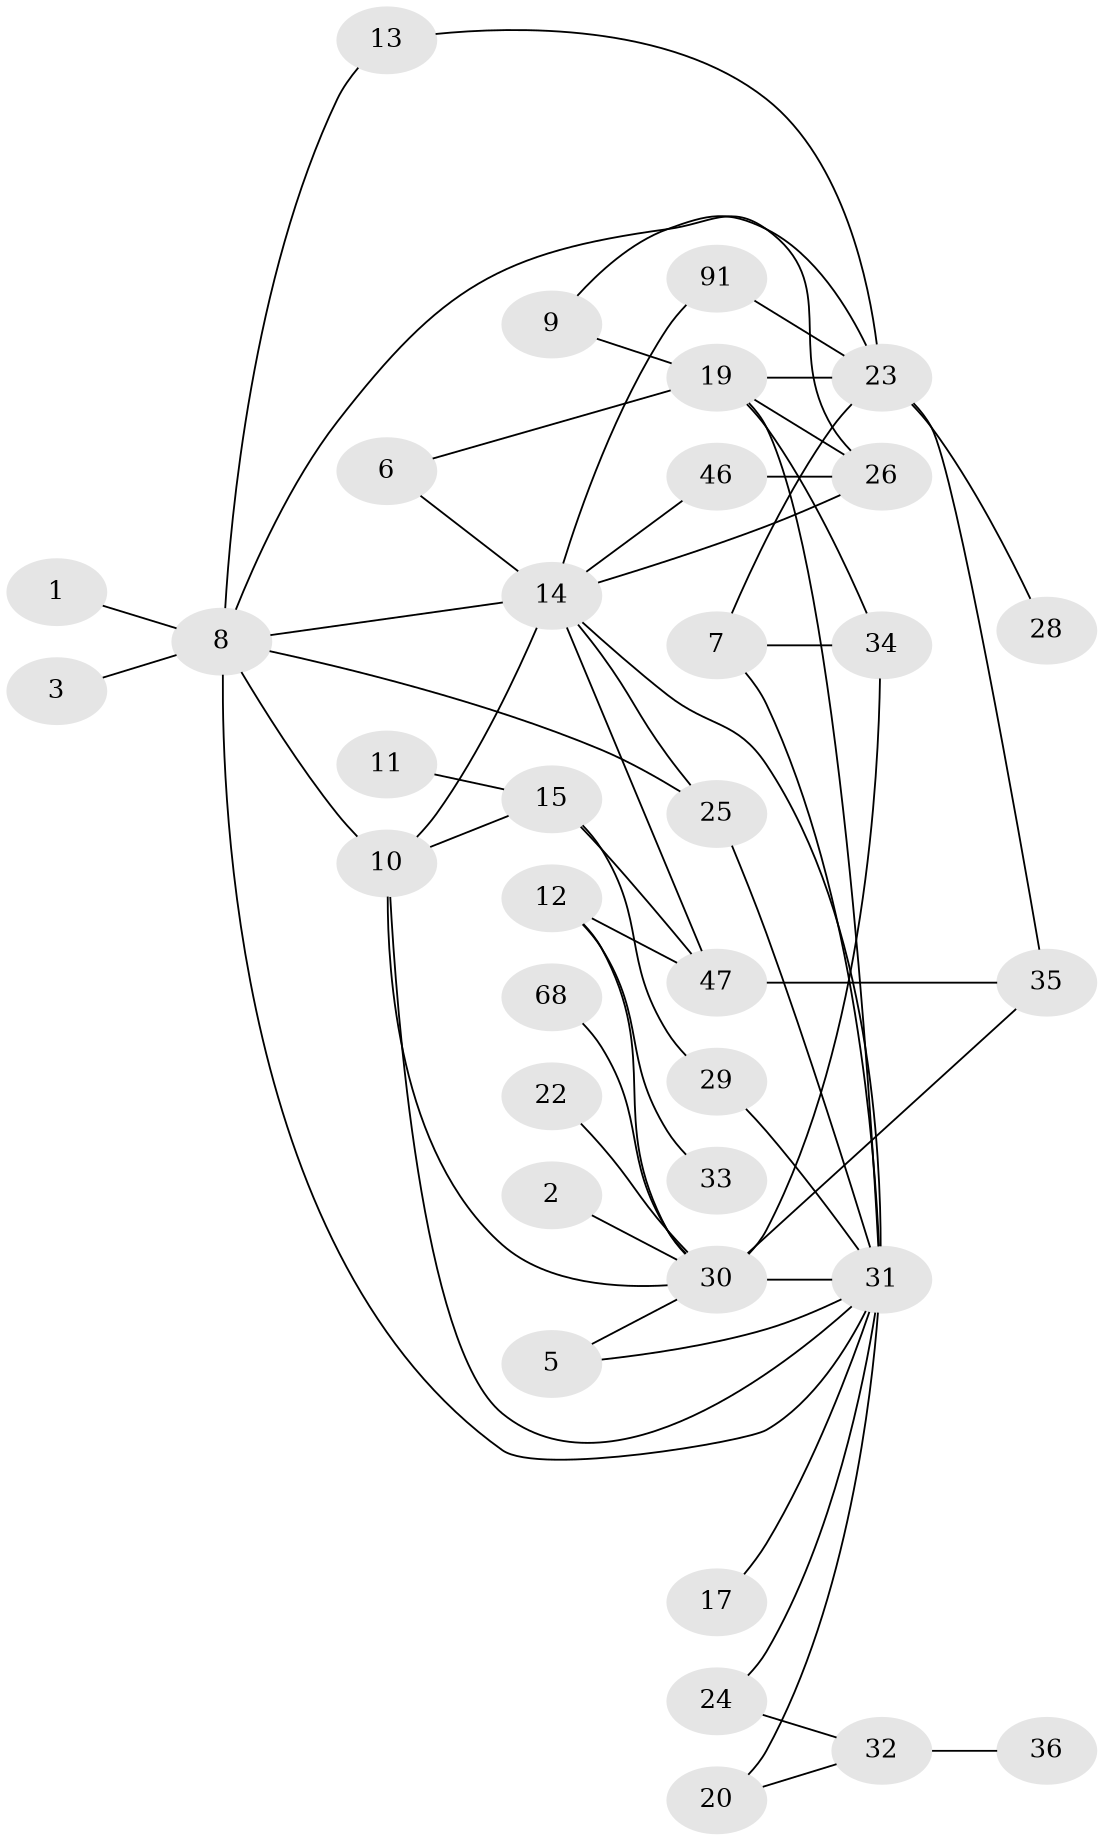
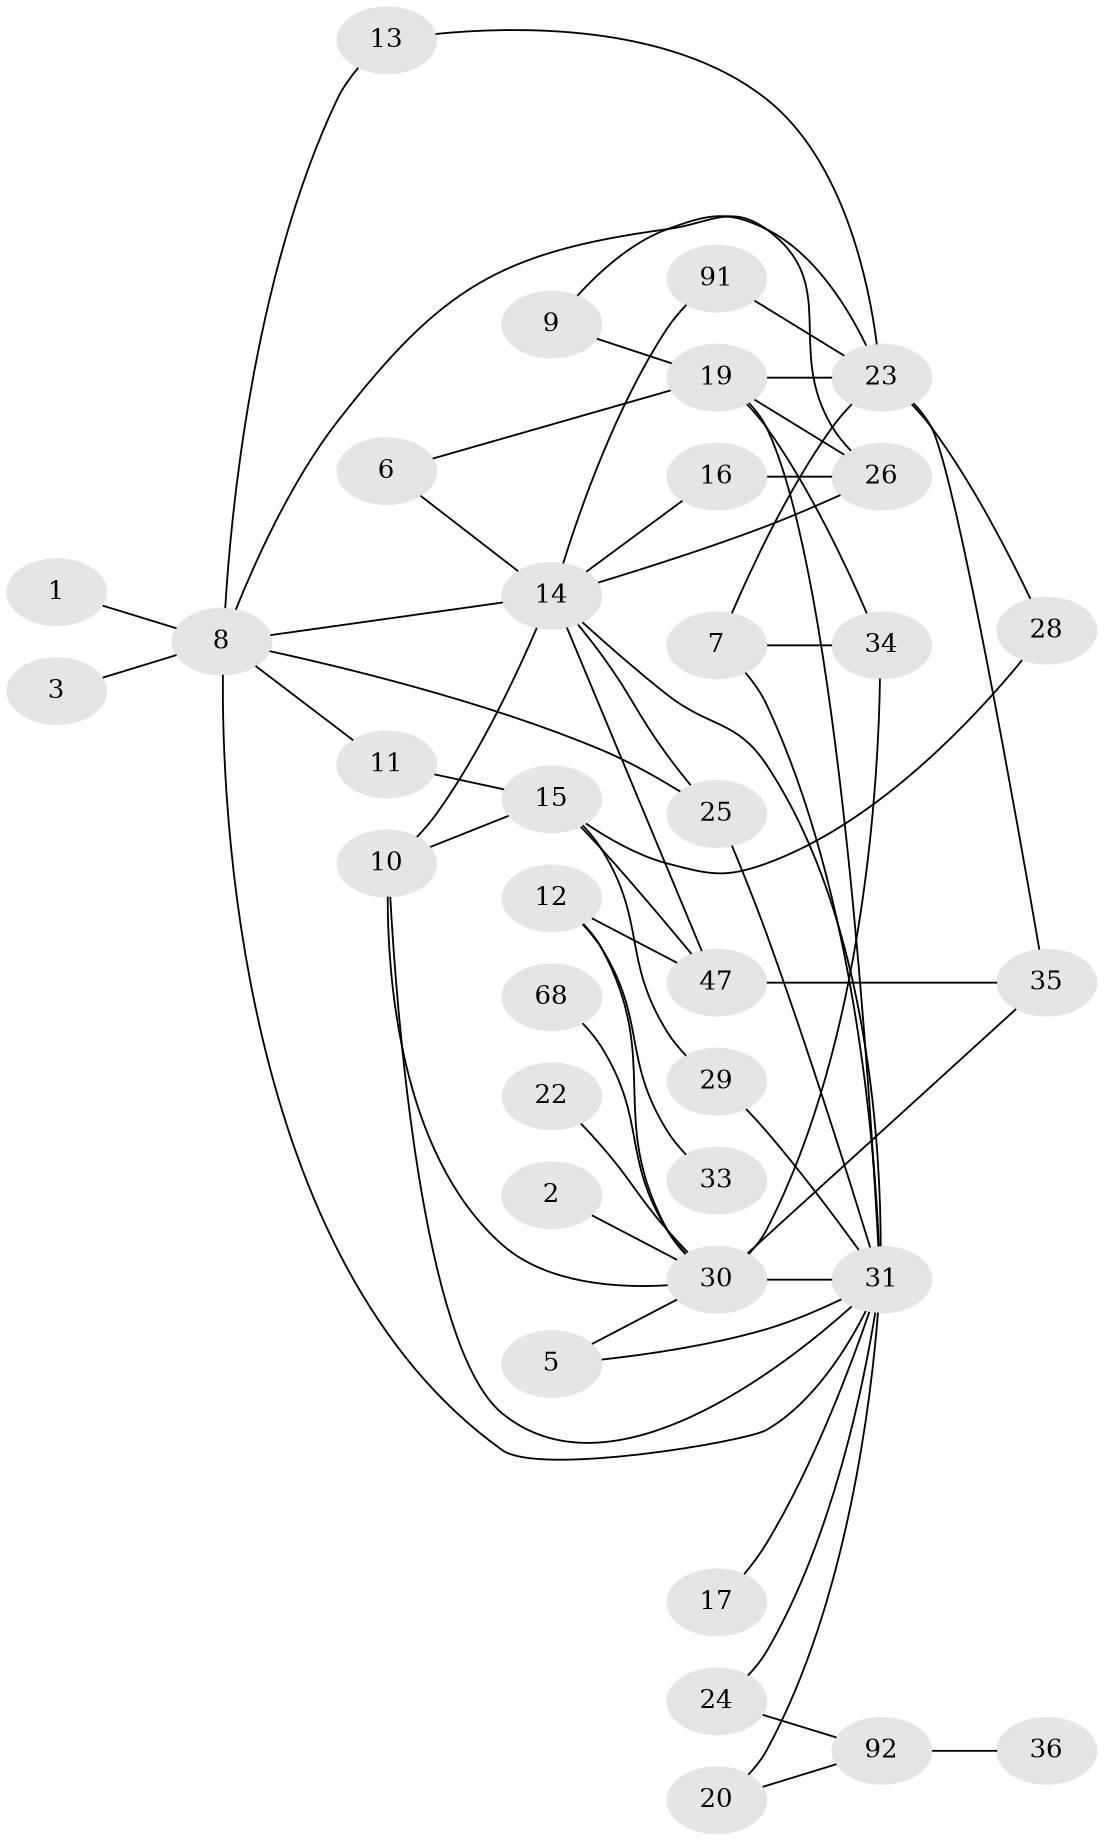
node "46": label "46" -> "16"
edge "8" -- "10": now "8" -- "11"
edge "28" -- "15": added
node "32": label "32" -> "92"
